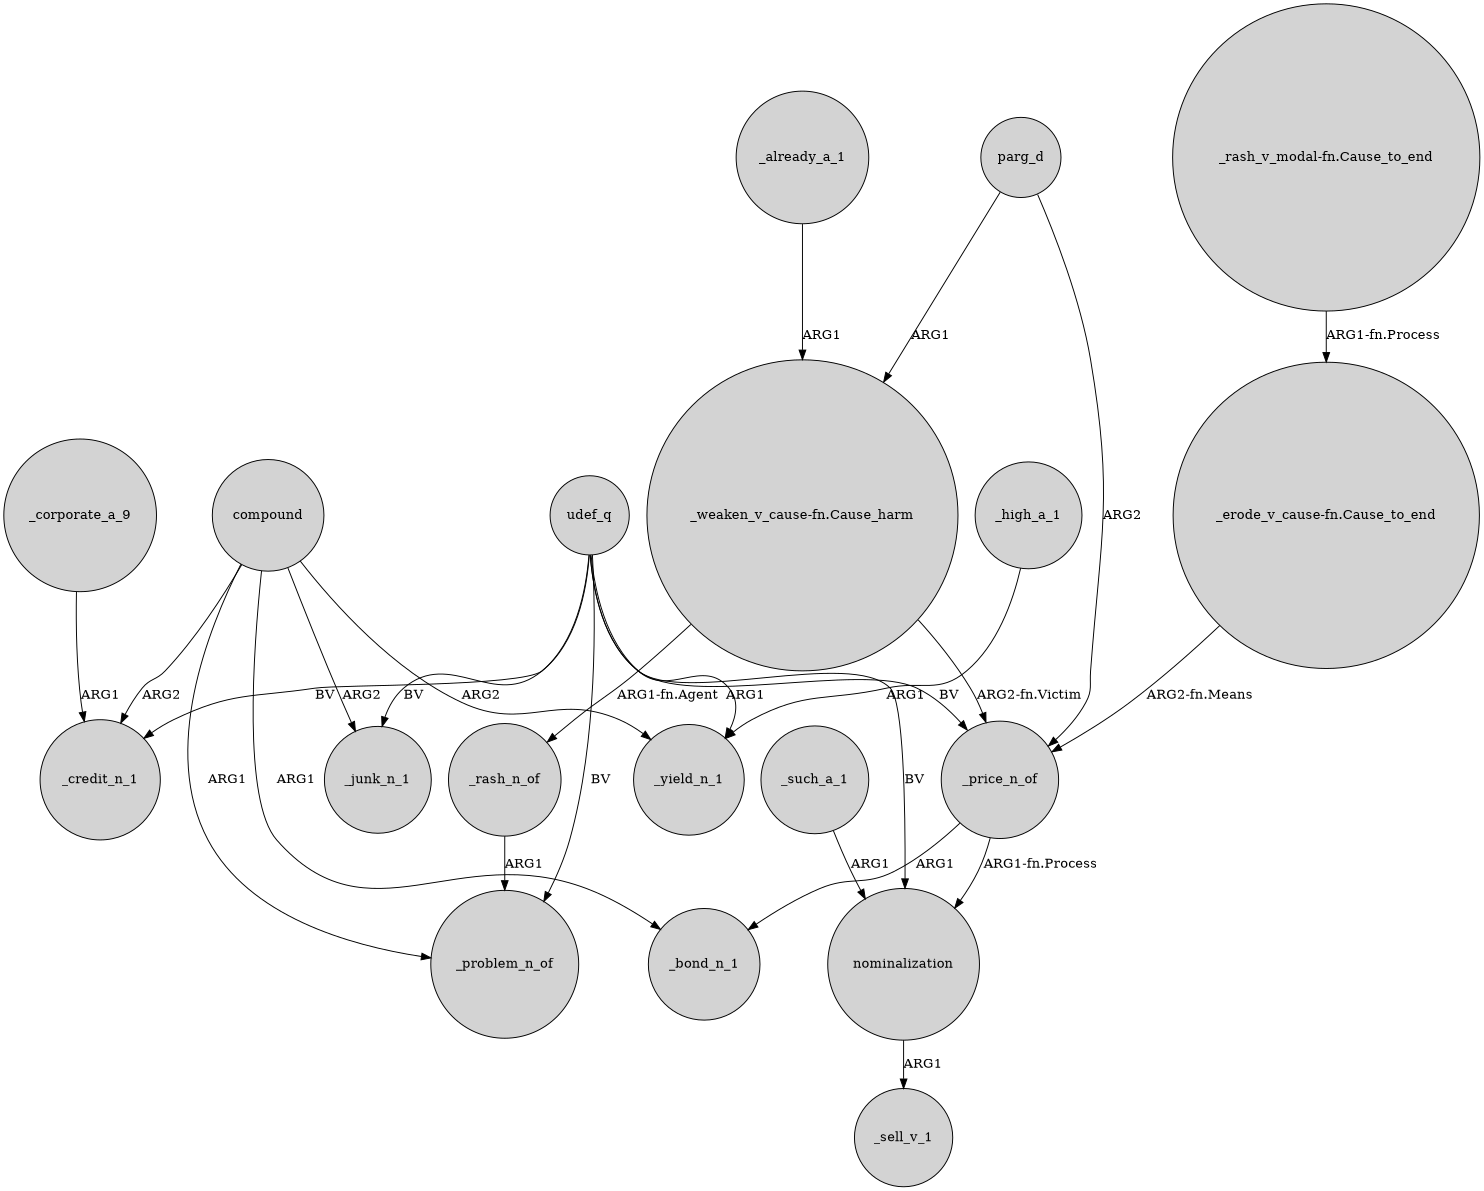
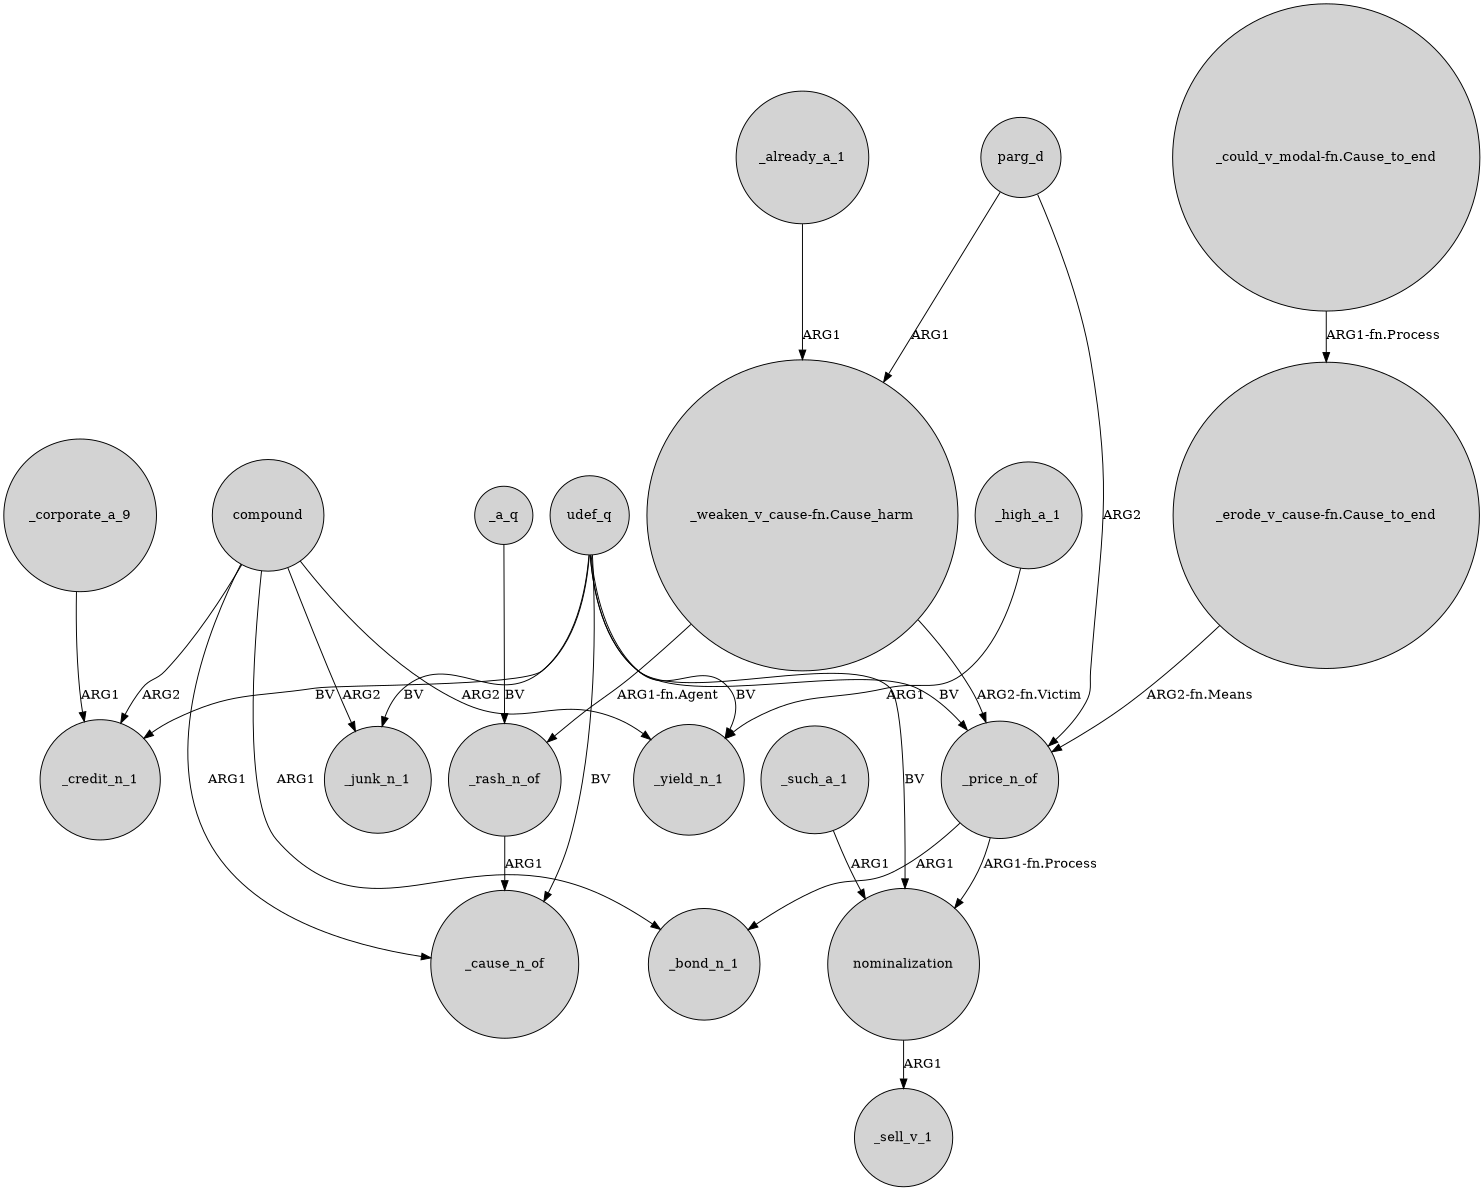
node "_rash_v_modal-fn.Cause_to_end": label "_rash_v_modal-fn.Cause_to_end" -> "_could_v_modal-fn.Cause_to_end"
node "_a_q": added
edge "udef_q" -> "_yield_n_1": label "ARG1" -> "BV"
node "_problem_n_of": label "_problem_n_of" -> "_cause_n_of"
